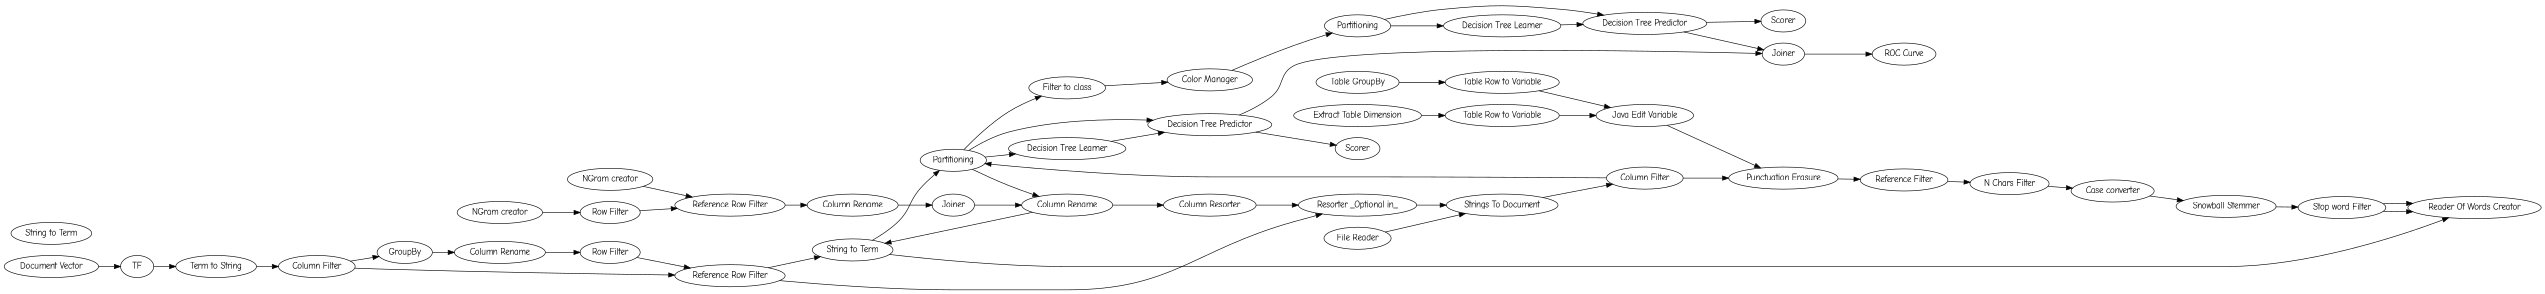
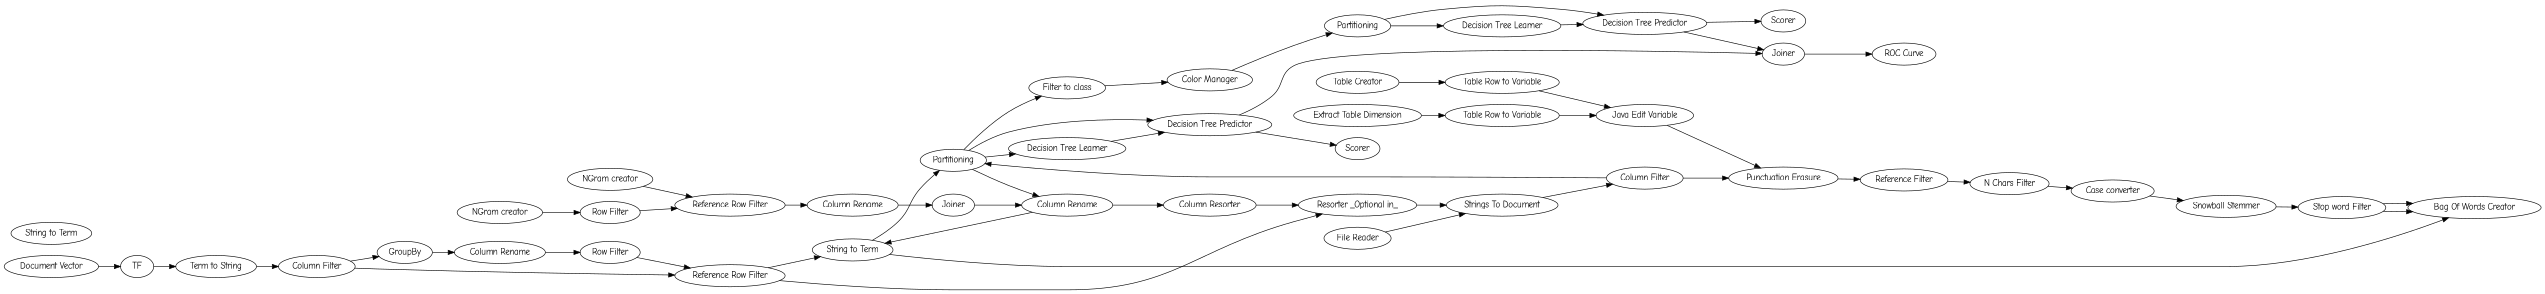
node "Table GroupBy": label "Table GroupBy" -> "Table Creator"
node "Reader Of Words Creator": label "Reader Of Words Creator" -> "Bag Of Words Creator"
